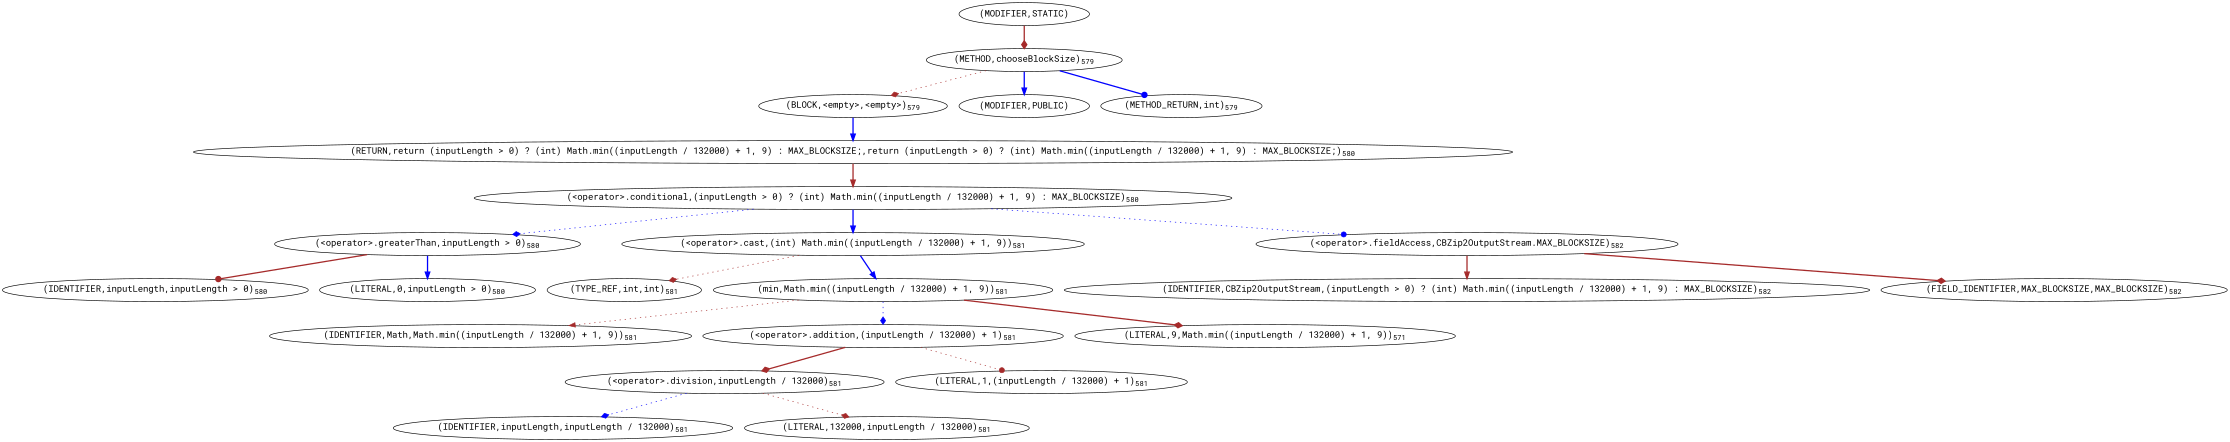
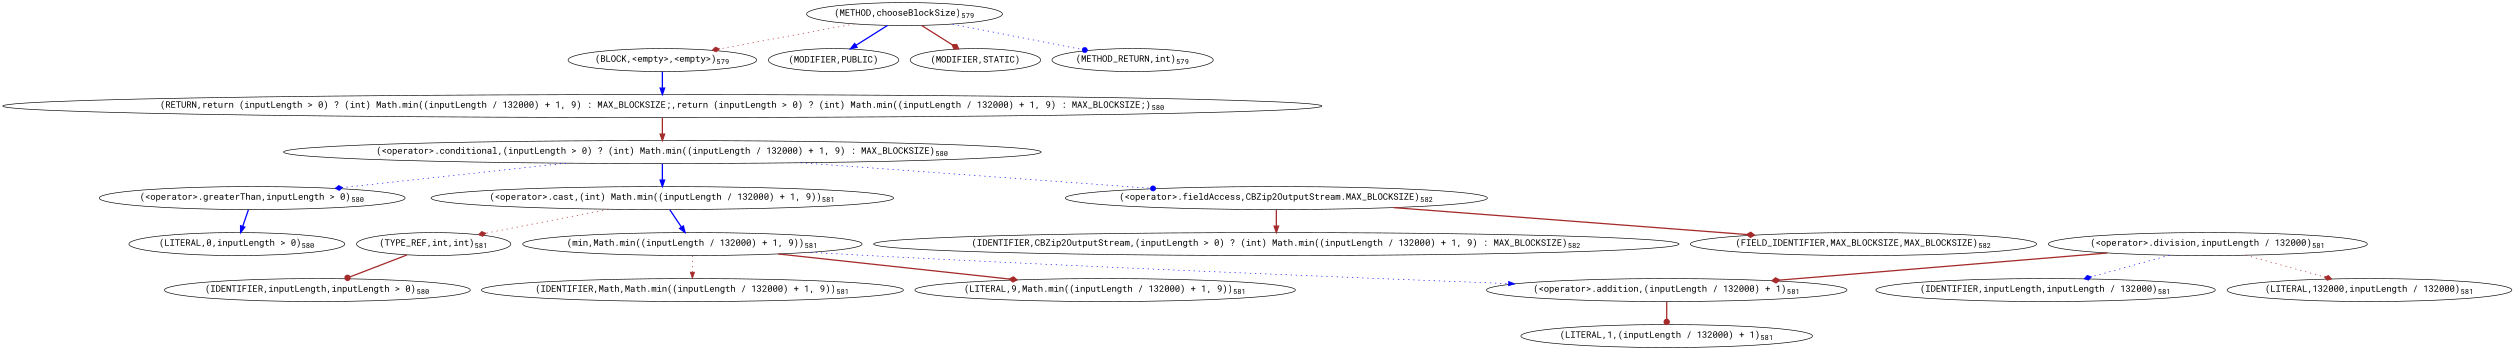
edge "(MODIFIER,STATIC)" -> "(METHOD,chooseBlockSize)": reversed
edge "(METHOD,chooseBlockSize)" -> "(METHOD_RETURN,int)": style bold -> dotted
edge "(<operator>.greaterThan,inputLength > 0)" -> "(IDENTIFIER,inputLength,inputLength > 0)": now "(TYPE_REF,int,int)" -> "(IDENTIFIER,inputLength,inputLength > 0)"
edge "(min,Math.min((inputLength / 132000) + 1, 9))" -> "(<operator>.addition,(inputLength / 132000) + 1)": arrowhead diamond -> normal
node "(LITERAL,9,Math.min((inputLength / 132000) + 1, 9))": text "571" -> "581"
edge "(<operator>.addition,(inputLength / 132000) + 1)" -> "(<operator>.division,inputLength / 132000)": reversed
edge "(<operator>.addition,(inputLength / 132000) + 1)" -> "(LITERAL,1,(inputLength / 132000) + 1)": style dotted -> bold
